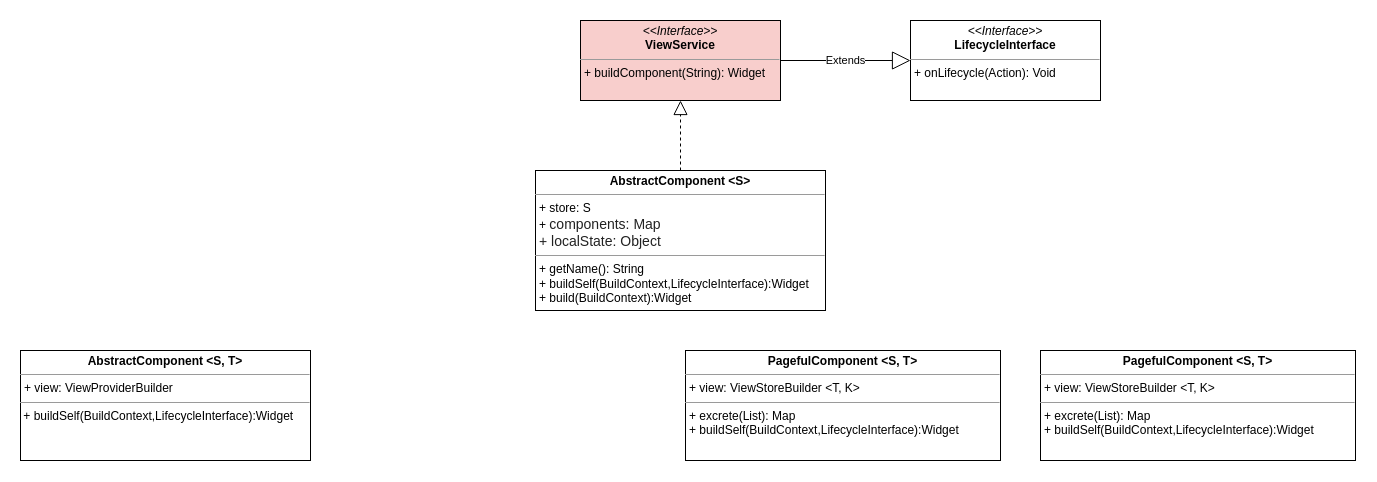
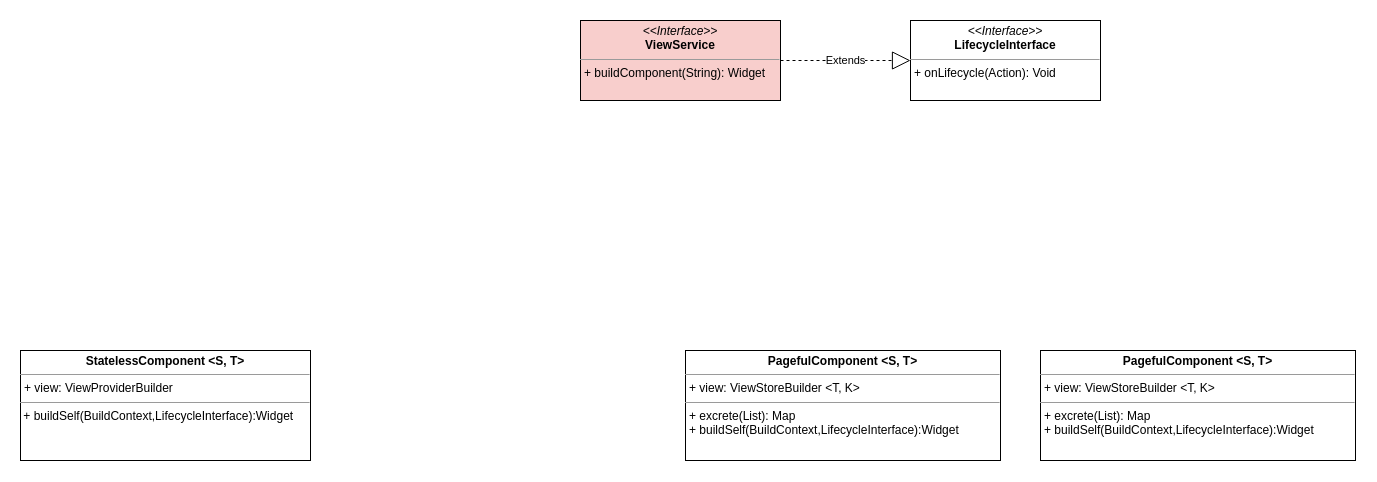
edge "<<Interface>> ViewService + buildComponent(String): Widget" -> "<<Interface>> LifecycleInterface + onLifecycle(Action): Void": style solid -> dashed
edge "AbstractComponent <S> + store: S + components: Map + localState: Object + getName(): String + buildSelf(BuildContext,LifecycleInterface):Widget + build(BuildContext):Widget" -> "<<Interface>> ViewService + buildComponent(String): Widget": removed
node "AbstractComponent <S> + store: S + components: Map + localState: Object + getName(): String + buildSelf(BuildContext,LifecycleInterface):Widget + build(BuildContext):Widget": removed
node "AbstractComponent <S, T> + view: ViewProviderBuilder + buildSelf(BuildContext,LifecycleInterface):Widget": label "AbstractComponent <S, T> + view: ViewProviderBuilder + buildSelf(BuildContext,LifecycleInterface):Widget" -> "StatelessComponent <S, T> + view: ViewProviderBuilder + buildSelf(BuildContext,LifecycleInterface):Widget"
